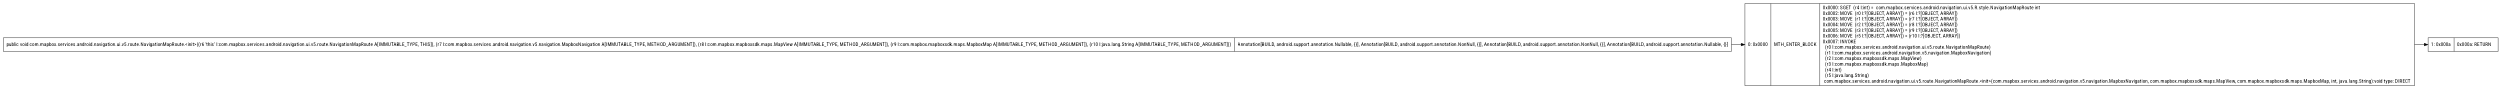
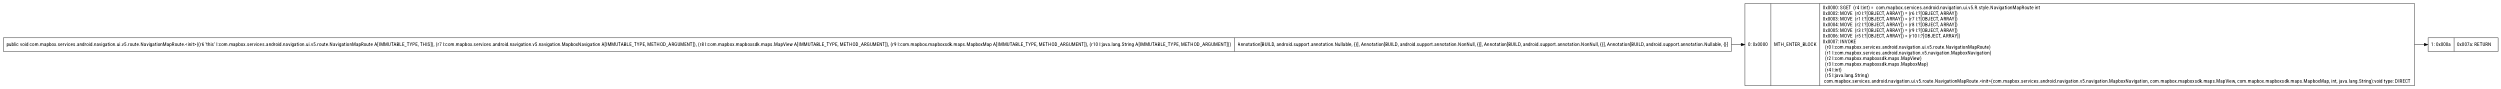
node "1: 0x000a": text "0x000a: RETURN" -> "0x007a: RETURN"
